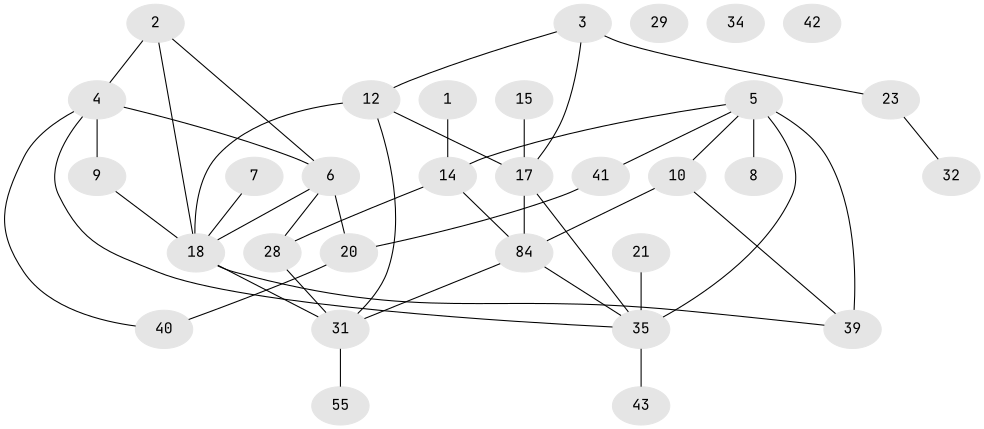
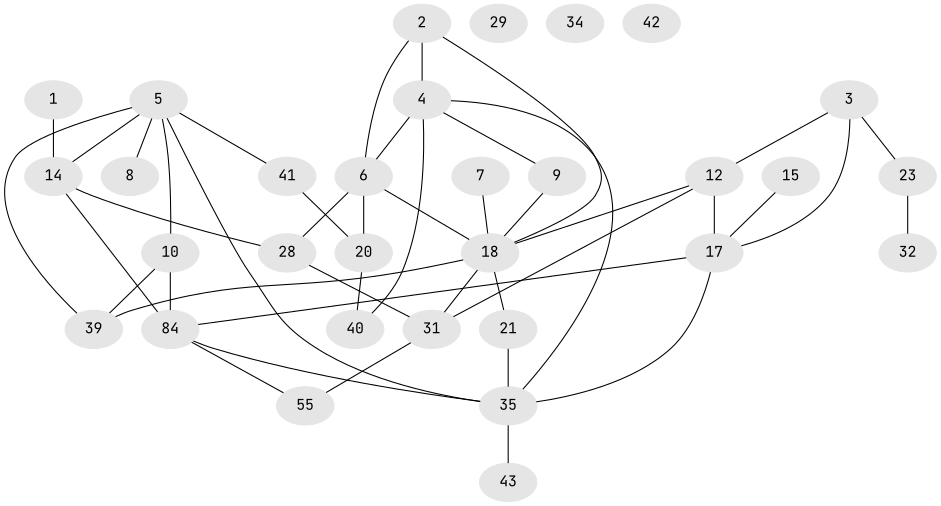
edge "84" -- "31": now "84" -- "55"
edge "18" -- "21": added
